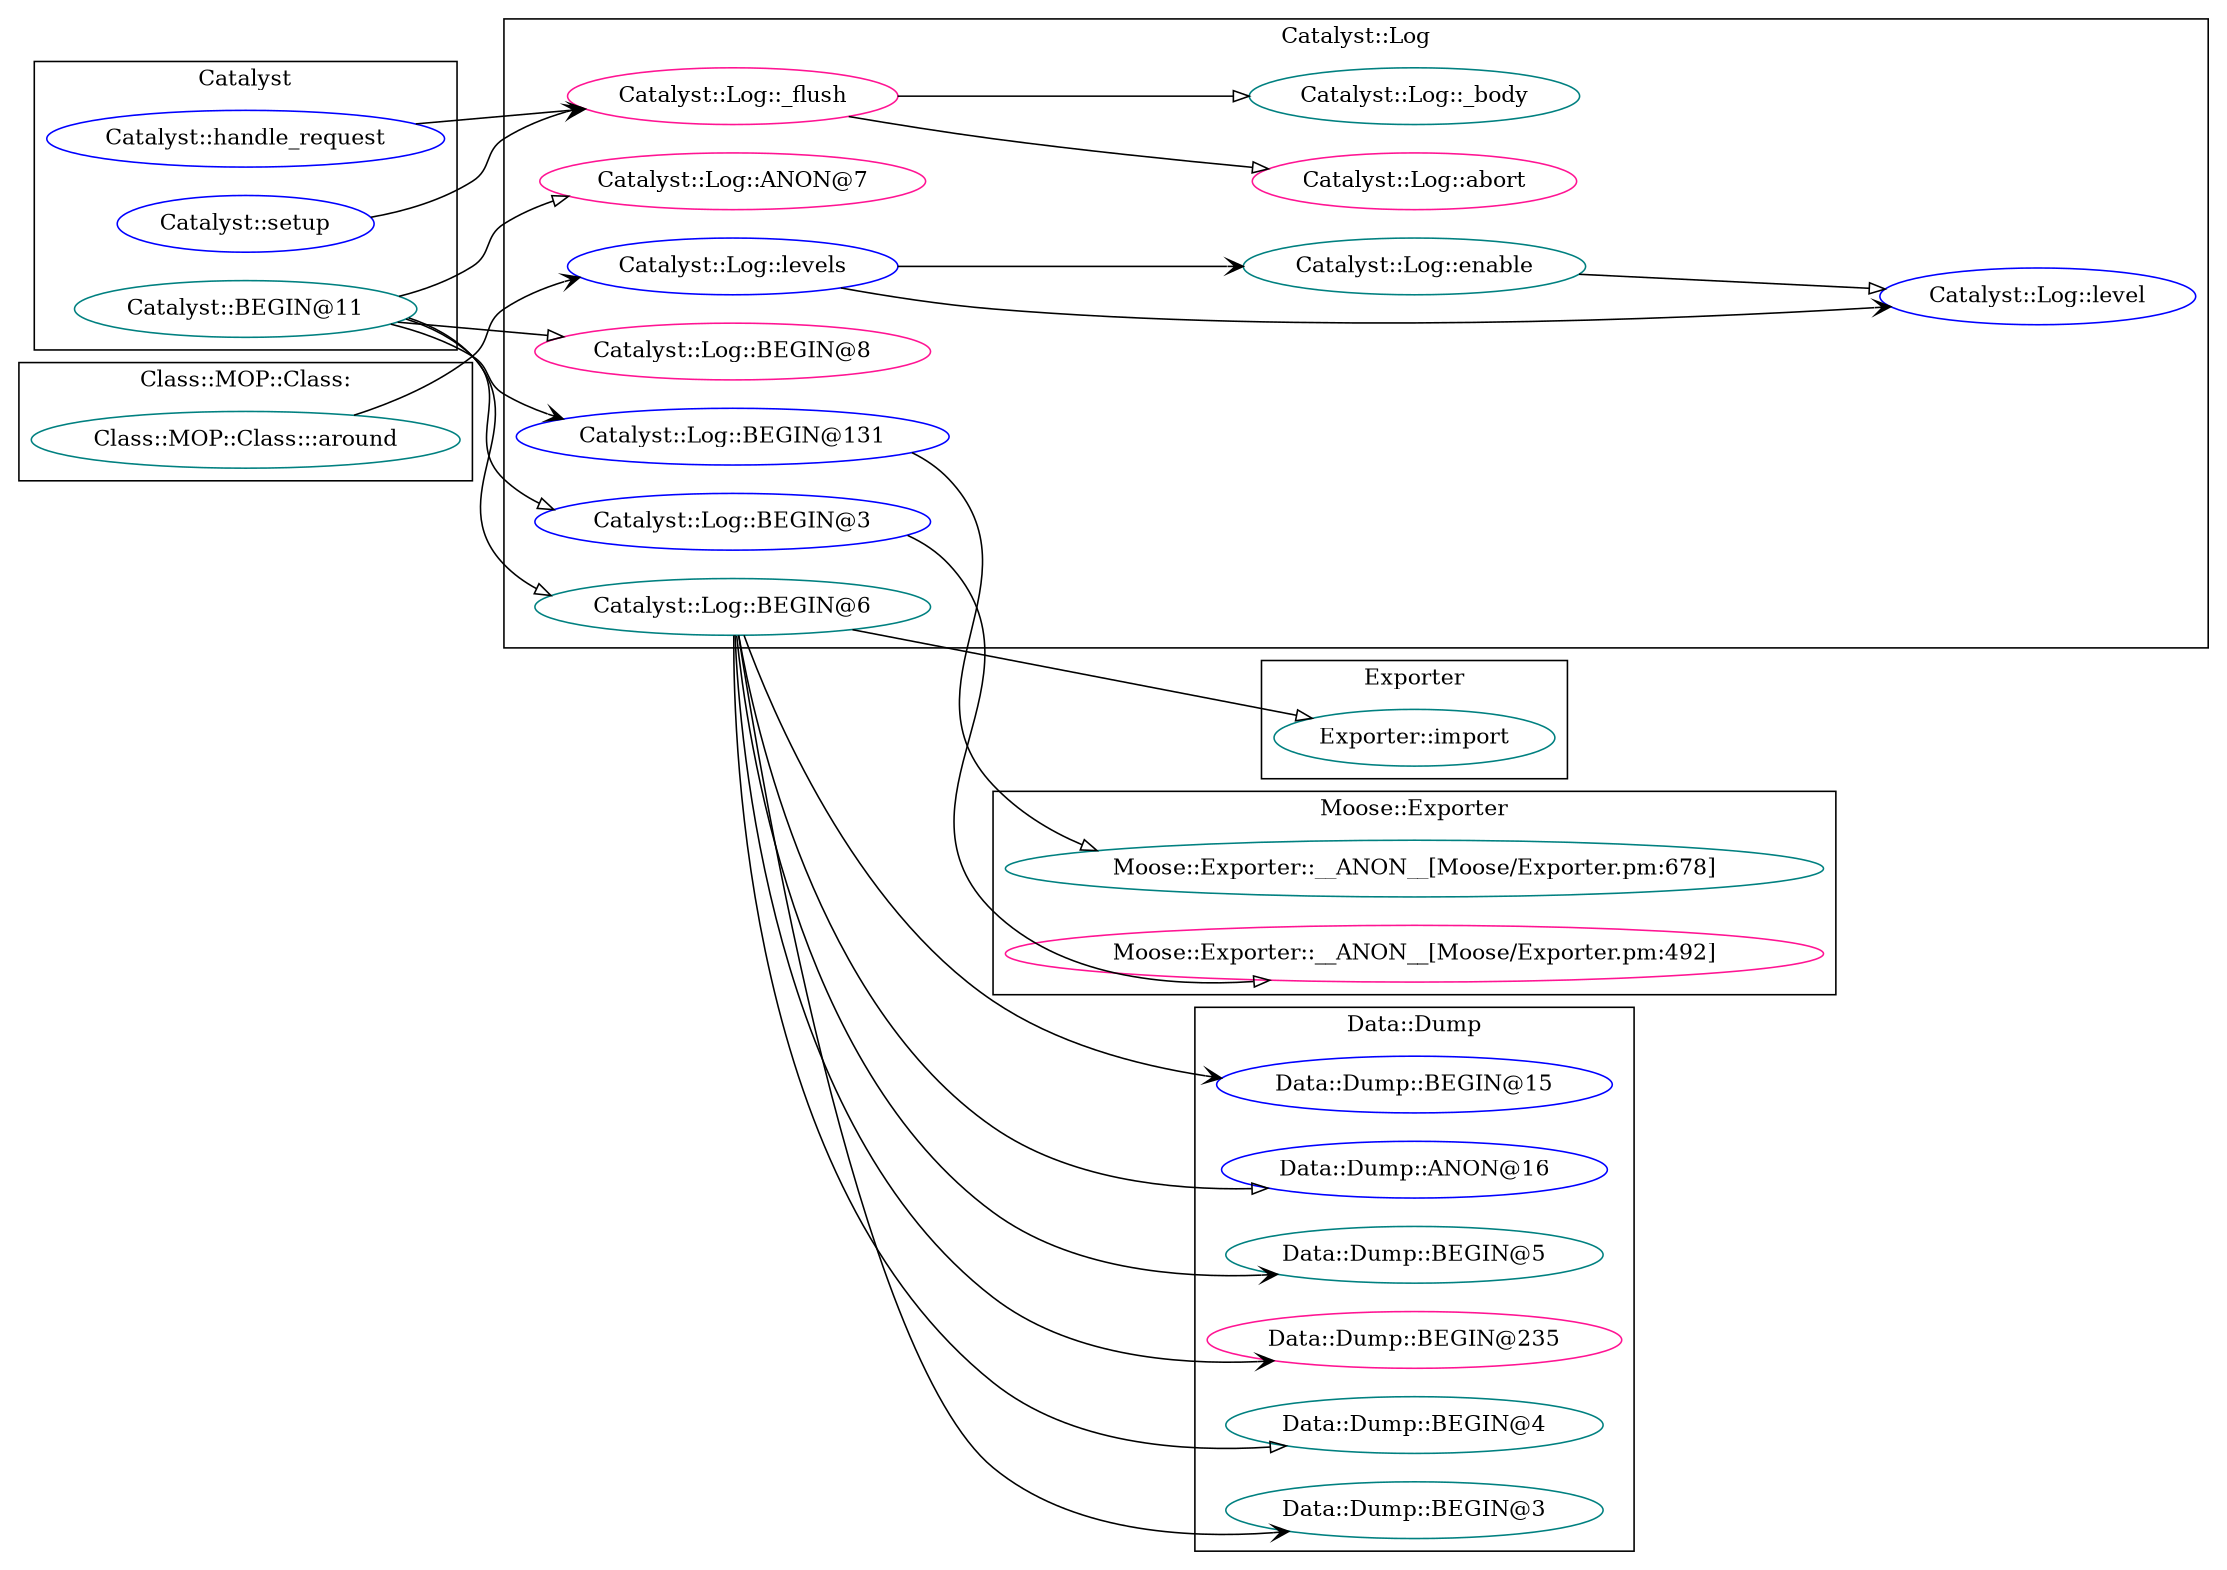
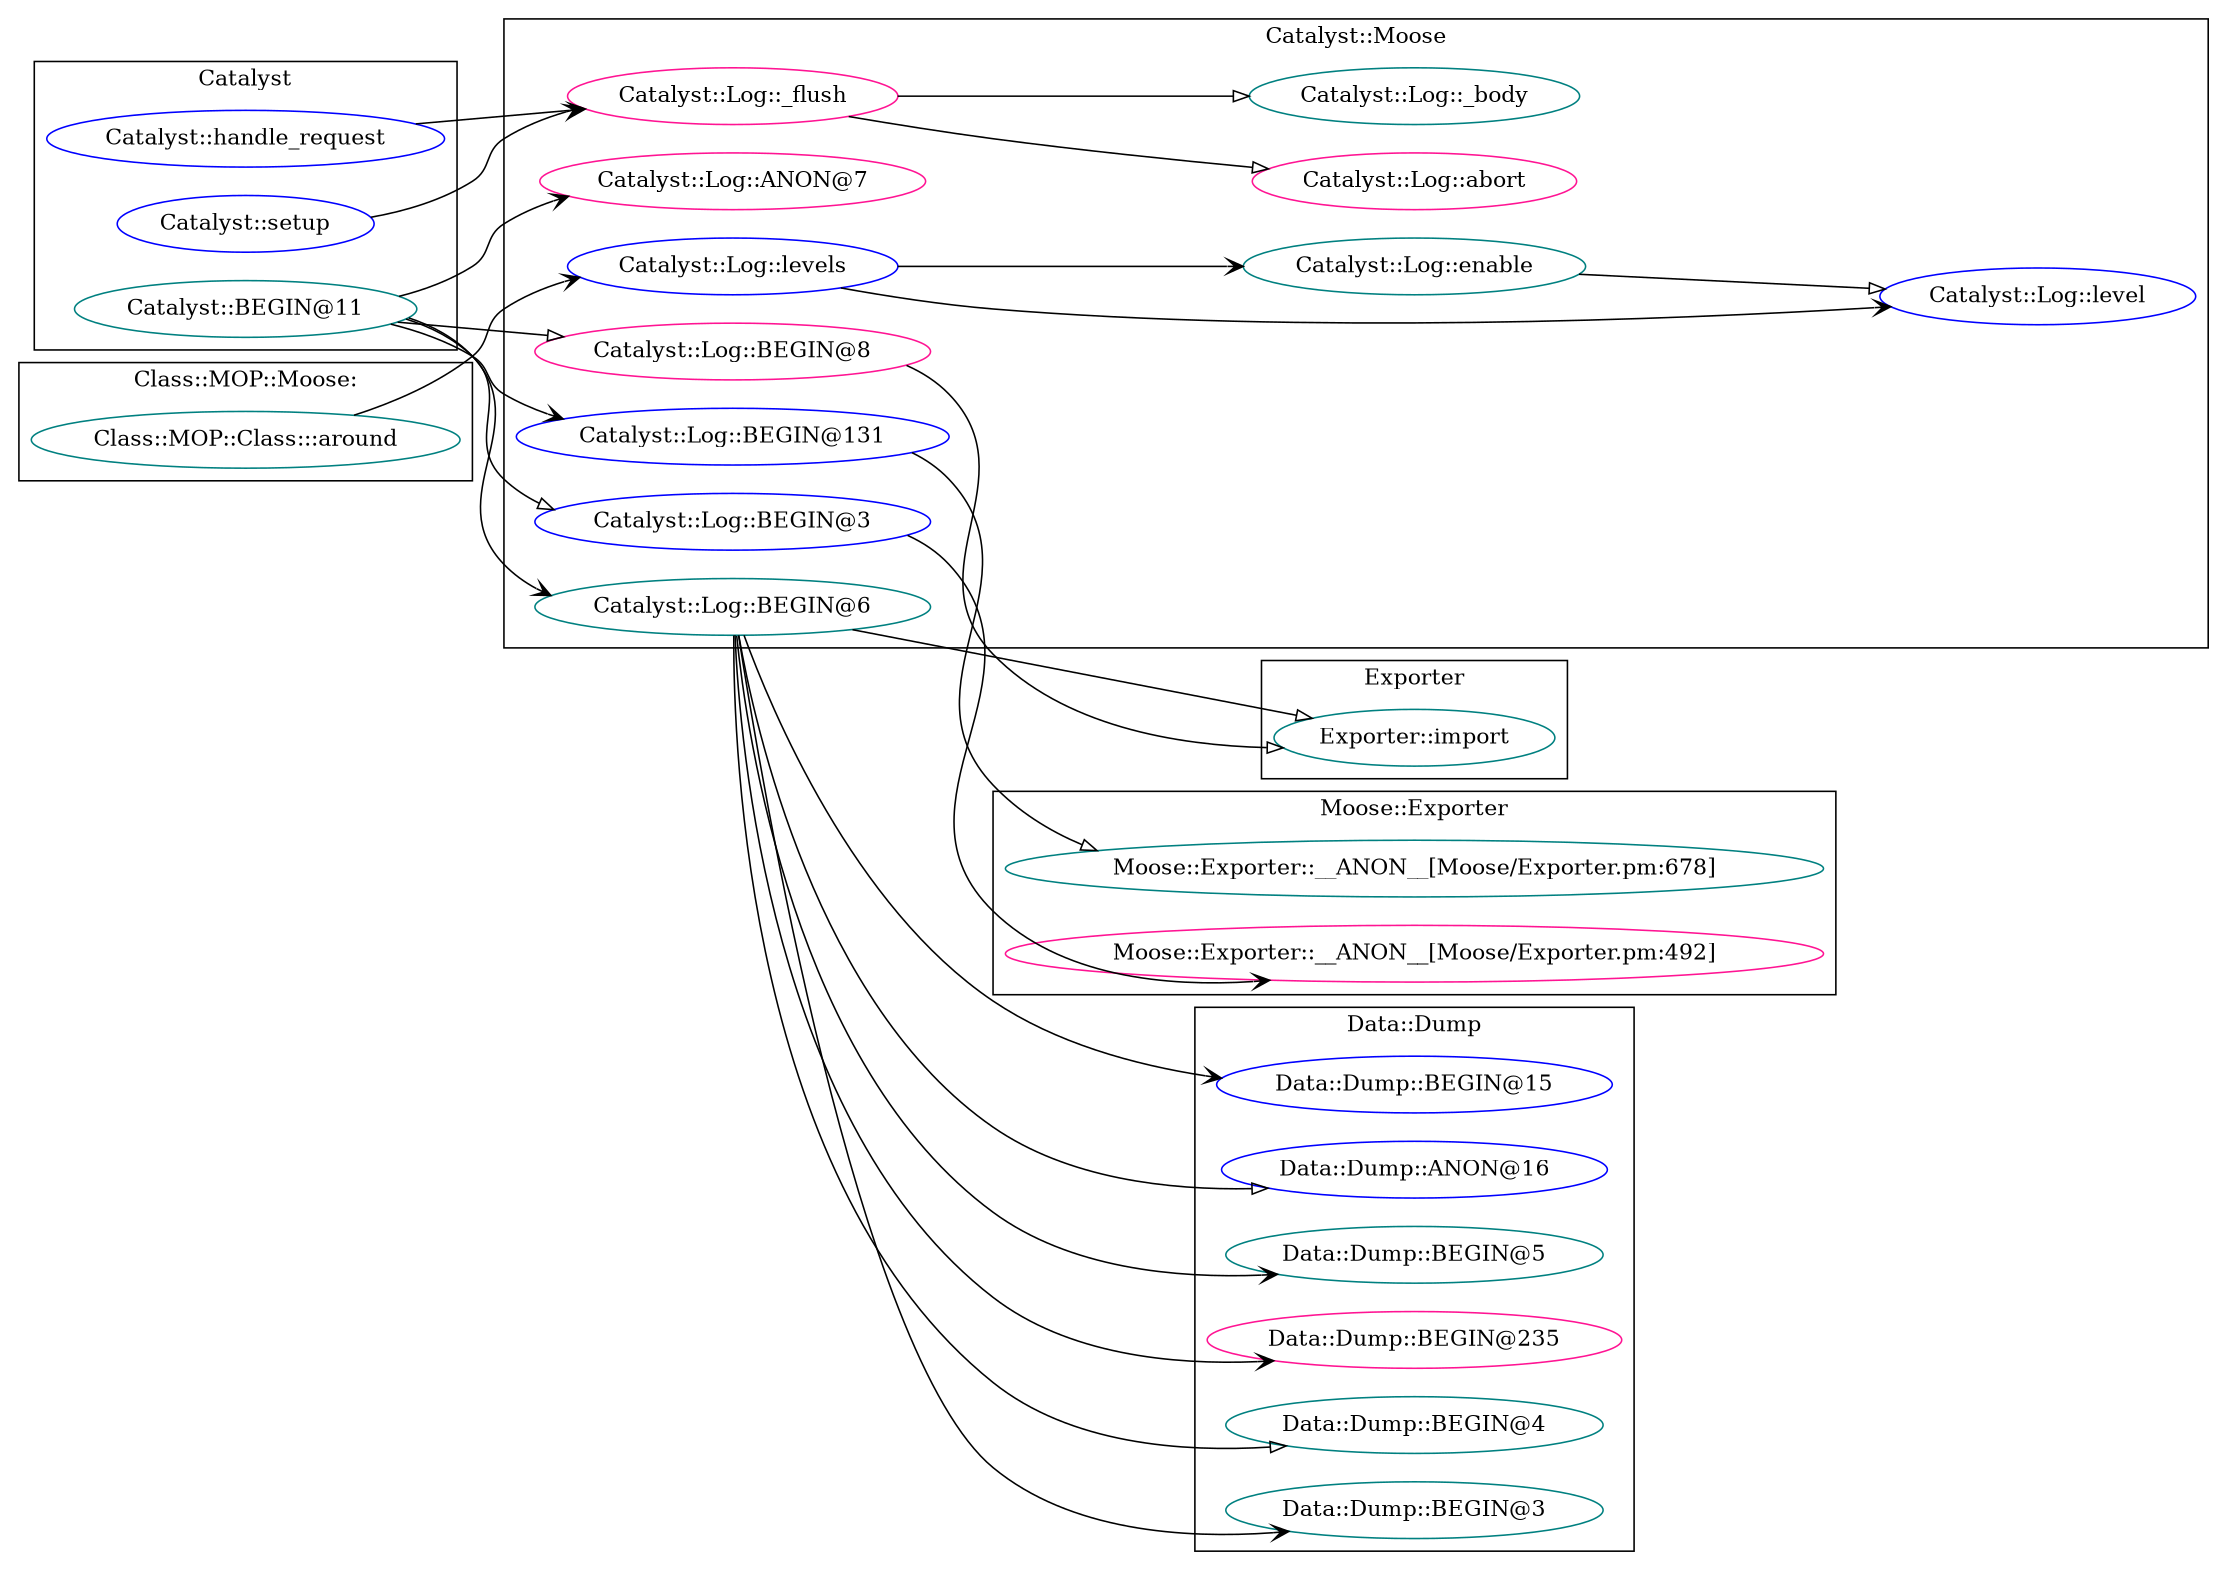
cluster "Catalyst::Log": label "Catalyst::Log" -> "Catalyst::Moose"
edge "Catalyst::BEGIN@11" -> "Catalyst::Log::ANON@7": arrowhead onormal -> vee
cluster "Class::MOP::Class:": label "Class::MOP::Class:" -> "Class::MOP::Moose:"
edge "Catalyst::BEGIN@11" -> "Catalyst::Log::BEGIN@6": arrowhead onormal -> vee
edge "Catalyst::Log::BEGIN@8" -> "Exporter::import": added
edge "Catalyst::Log::BEGIN@3" -> "Moose::Exporter::__ANON__[Moose/Exporter.pm:492]": arrowhead onormal -> vee
